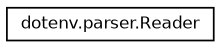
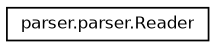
node "dotenv.parser.Reader": label "dotenv.parser.Reader" -> "parser.parser.Reader"
